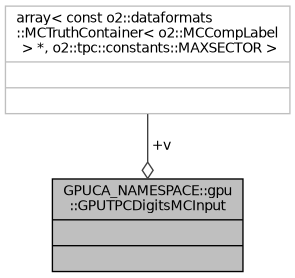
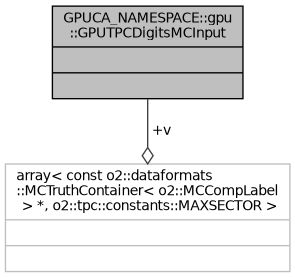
edge "array< const o2::dataformats" -> "GPUCA_NAMESPACE::gpu": reversed
